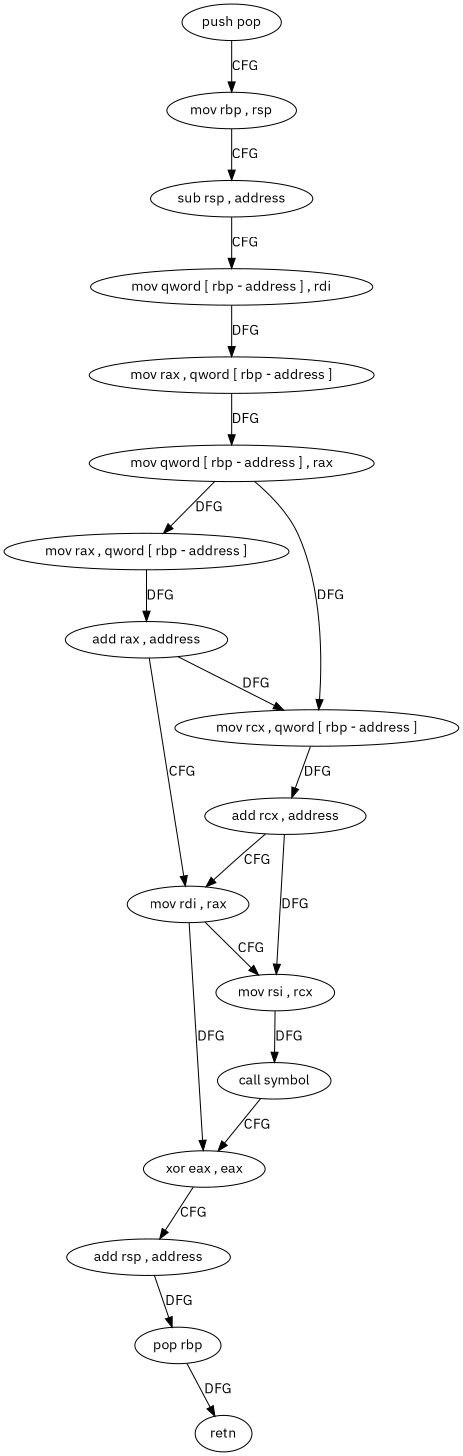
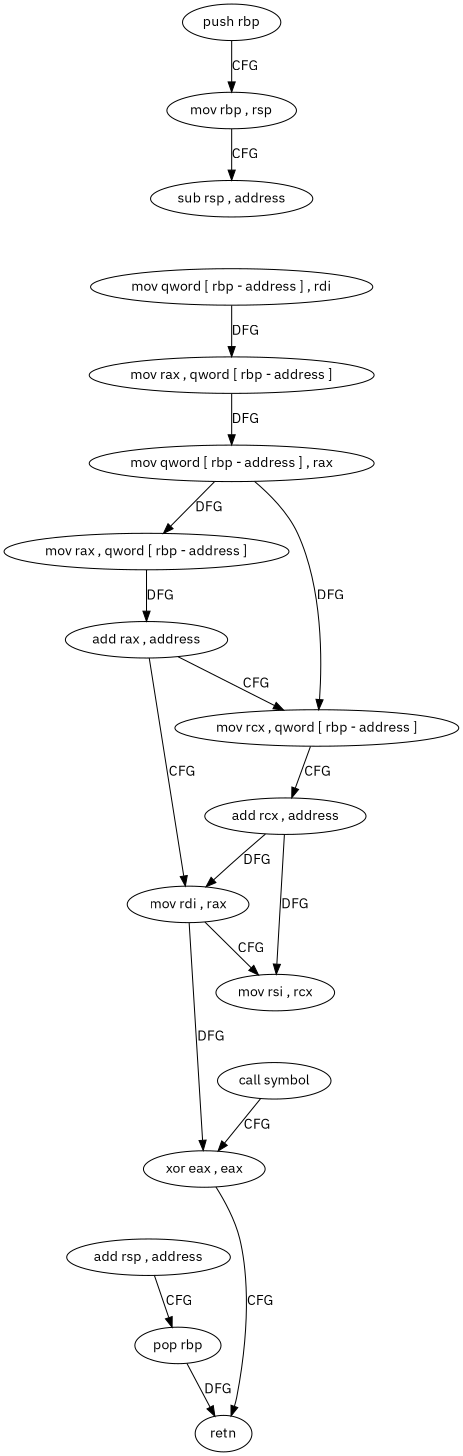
node "push pop": label "push pop" -> "push rbp"
edge "sub rsp , address" -> "mov qword [ rbp - address ] , rdi": removed, label "CFG"
edge "add rax , address" -> "mov rcx , qword [ rbp - address ]": label "DFG" -> "CFG"
edge "mov rcx , qword [ rbp - address ]" -> "add rcx , address": label "DFG" -> "CFG"
edge "add rcx , address" -> "mov rdi , rax": label "CFG" -> "DFG"
edge "mov rsi , rcx" -> "call symbol": removed, label "DFG"
edge "xor eax , eax" -> "add rsp , address": now "xor eax , eax" -> "retn"
edge "add rsp , address" -> "pop rbp": label "DFG" -> "CFG"
